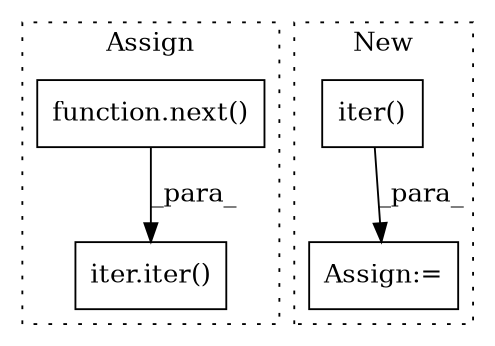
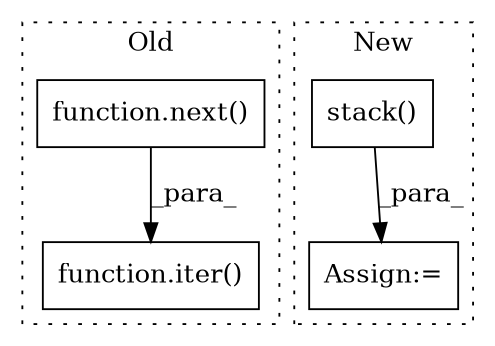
cluster "Assign": label "Assign" -> "Old"
node "iter()": label "iter()" -> "stack()"
node "iter.iter()": label "iter.iter()" -> "function.iter()"
